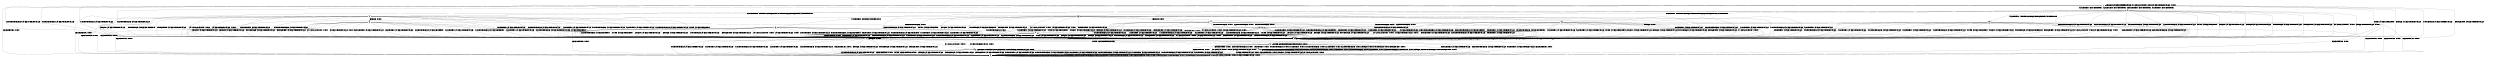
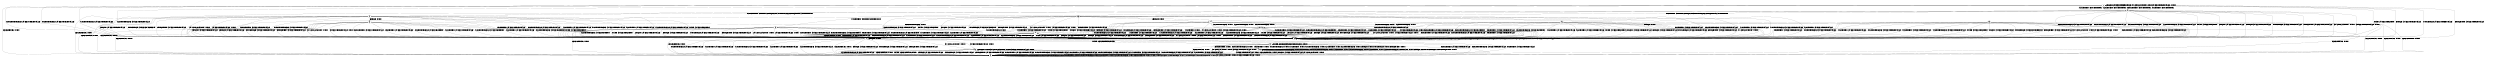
edge "s1" -> "s15": removed, label "RSA_CLIENT_HELLO / SERVER_HELLO,CERTIFICATE,CERTIFICATE_REQUEST,SERVER_HELLO_DONE"
edge "s8" -> "s7": label "CERTIFICATE_VERIFY / TIMEOUT" -> "PSK_CLIENT_HELLO / TIMEOUT"
edge "s15" -> "s3": label "CHANGE_CIPHER_SPEC / TIMEOUT" -> "CHANGE_CIPHER_VERIFY / TIMEOUT"
edge "s2" -> "s3": now "s7" -> "s3"
